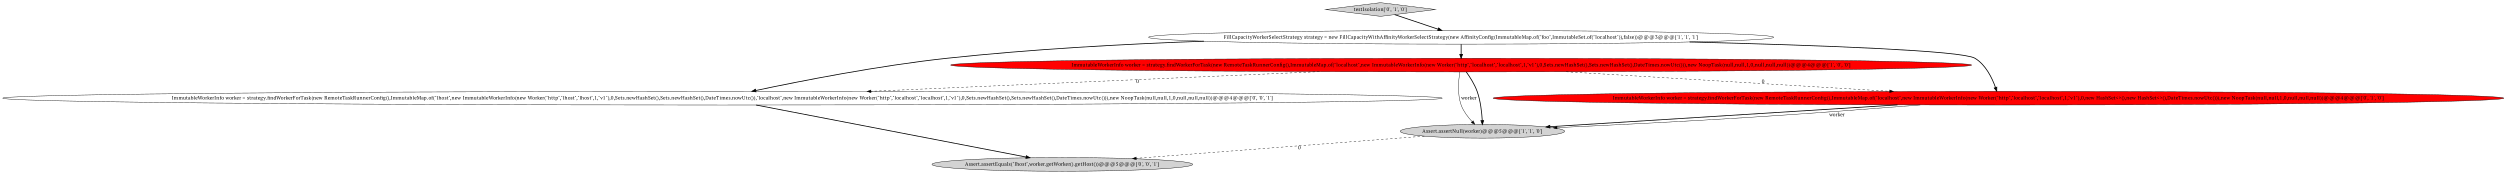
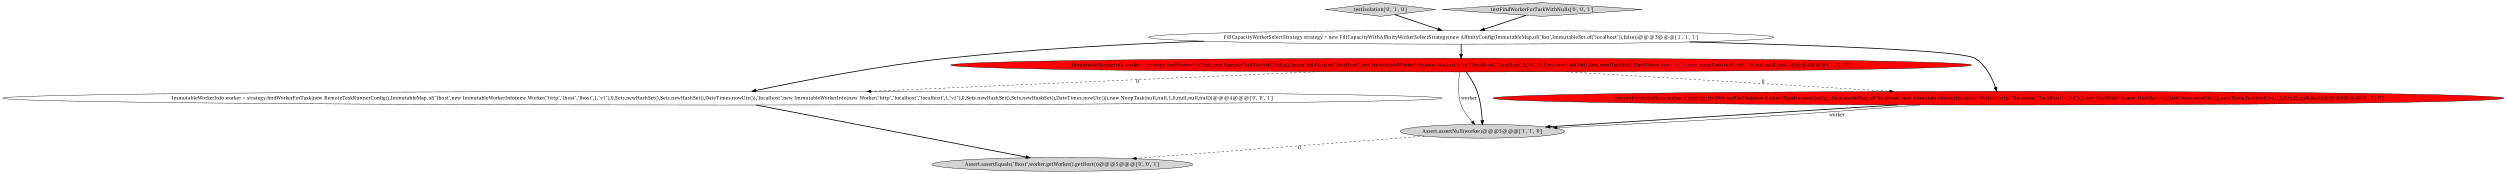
node "testFindWorkerForTaskWithNulls['0', '0', '1']": added
